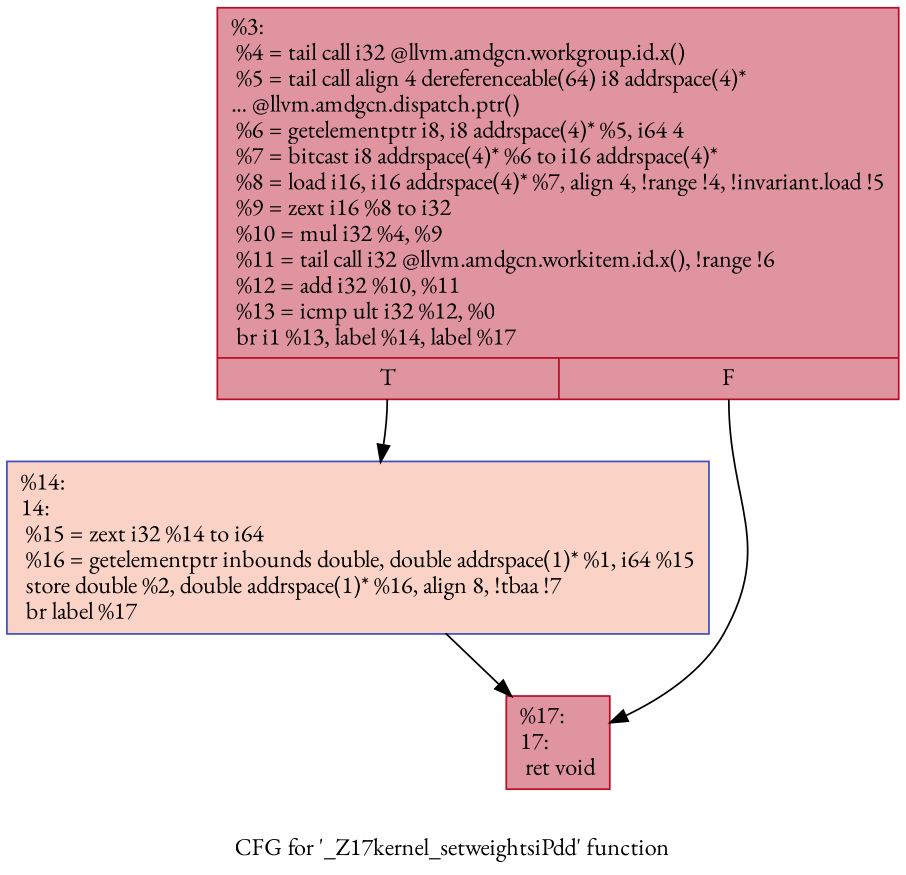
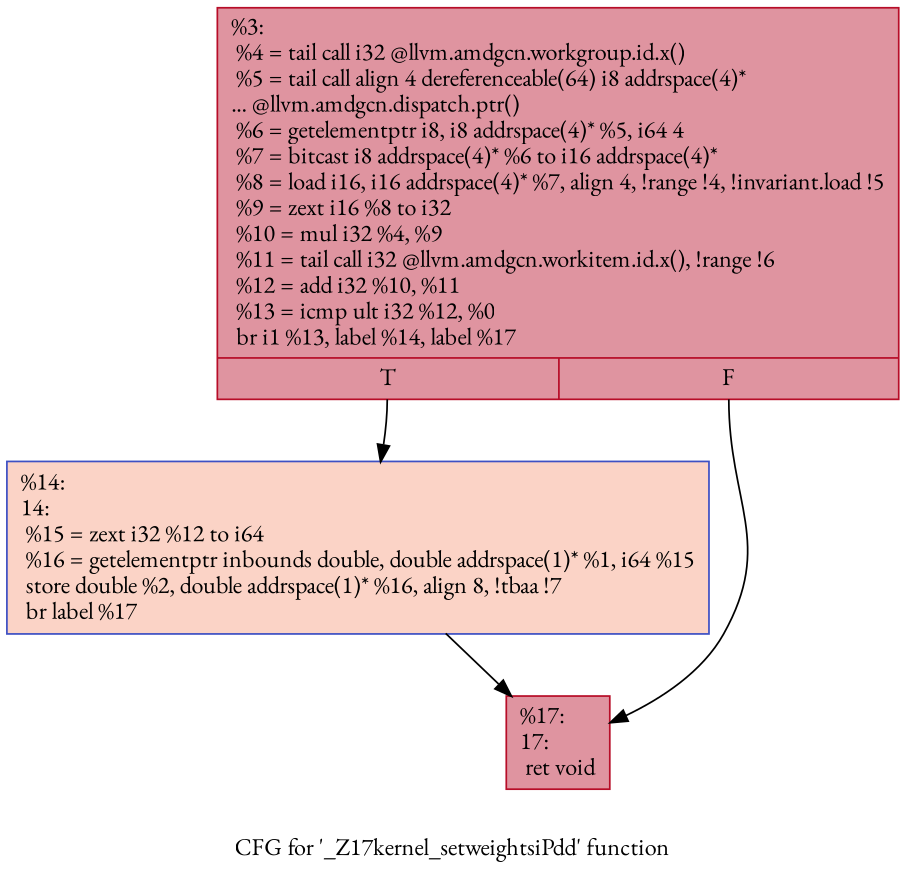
node "%14:": text "%15 = zext i32 %14 to i64" -> "%15 = zext i32 %12 to i64"
